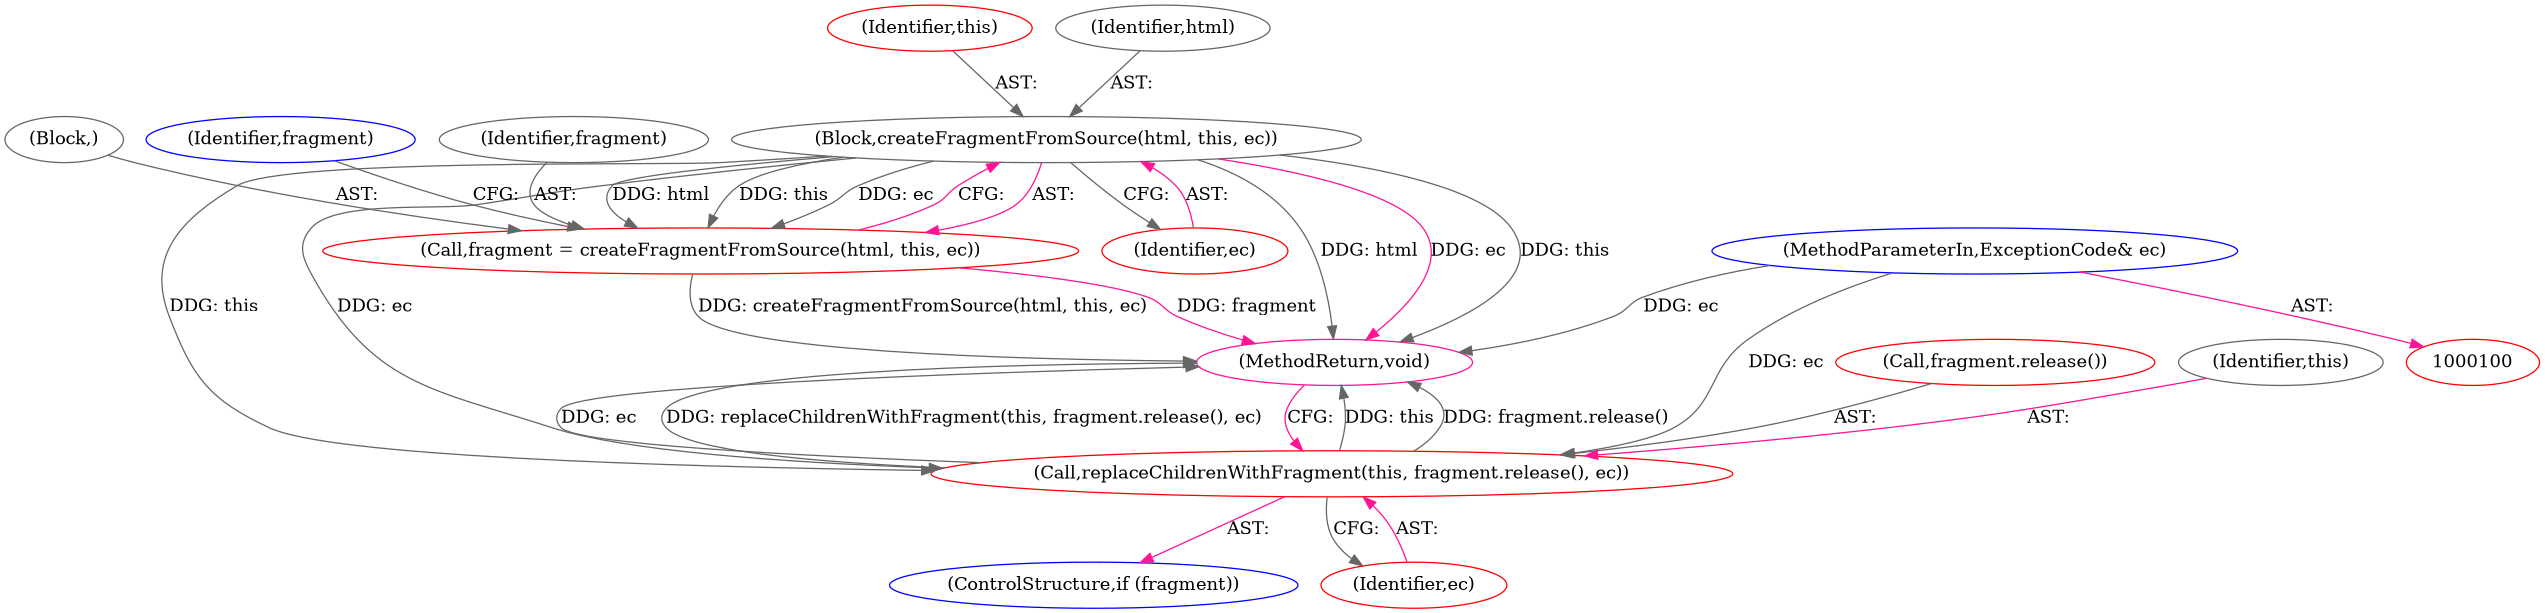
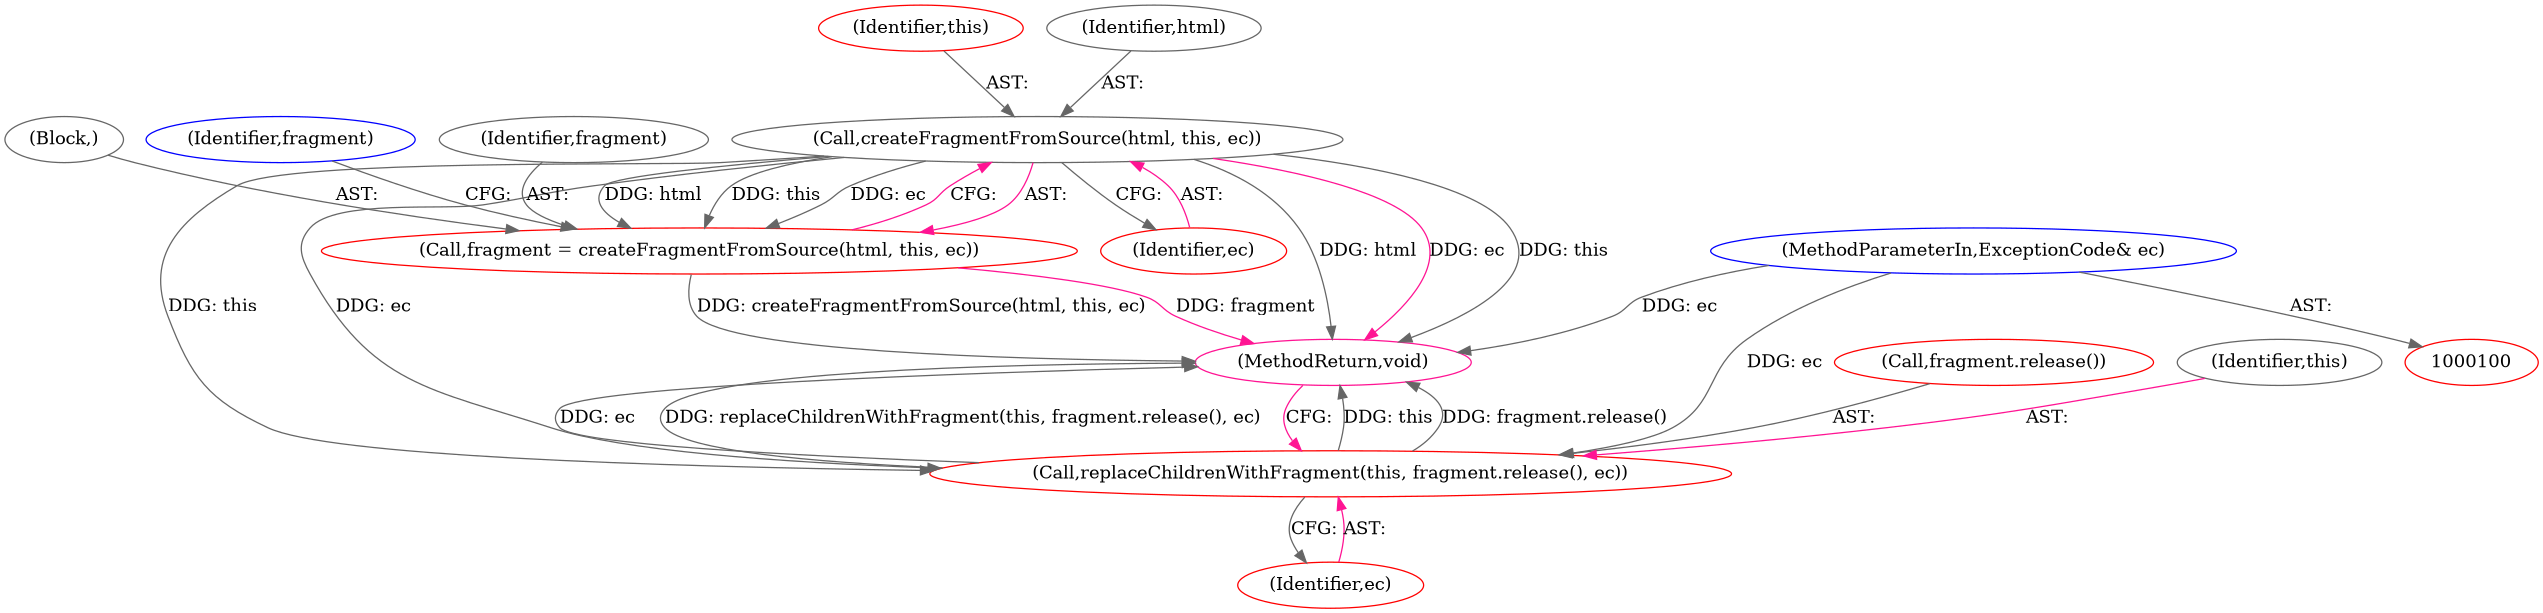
node "(Block,createFragmentFromSource(html, this, ec))": label "(Block,createFragmentFromSource(html, this, ec))" -> "(Call,createFragmentFromSource(html, this, ec))"
edge "(MethodParameterIn,ExceptionCode& ec)" -> "1000100": color deeppink -> gray40
node "(ControlStructure,if (fragment))": removed
